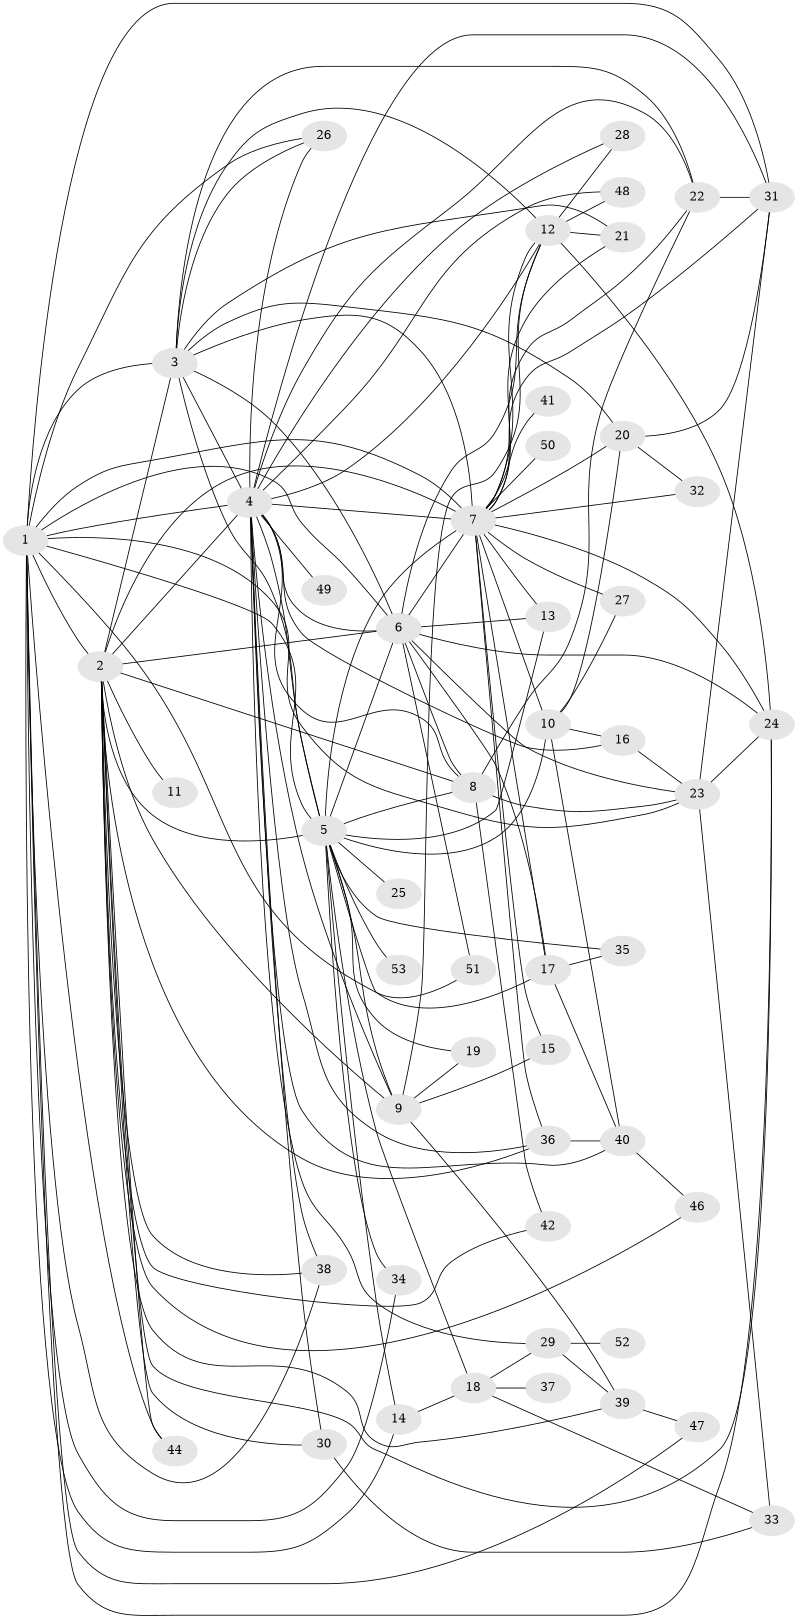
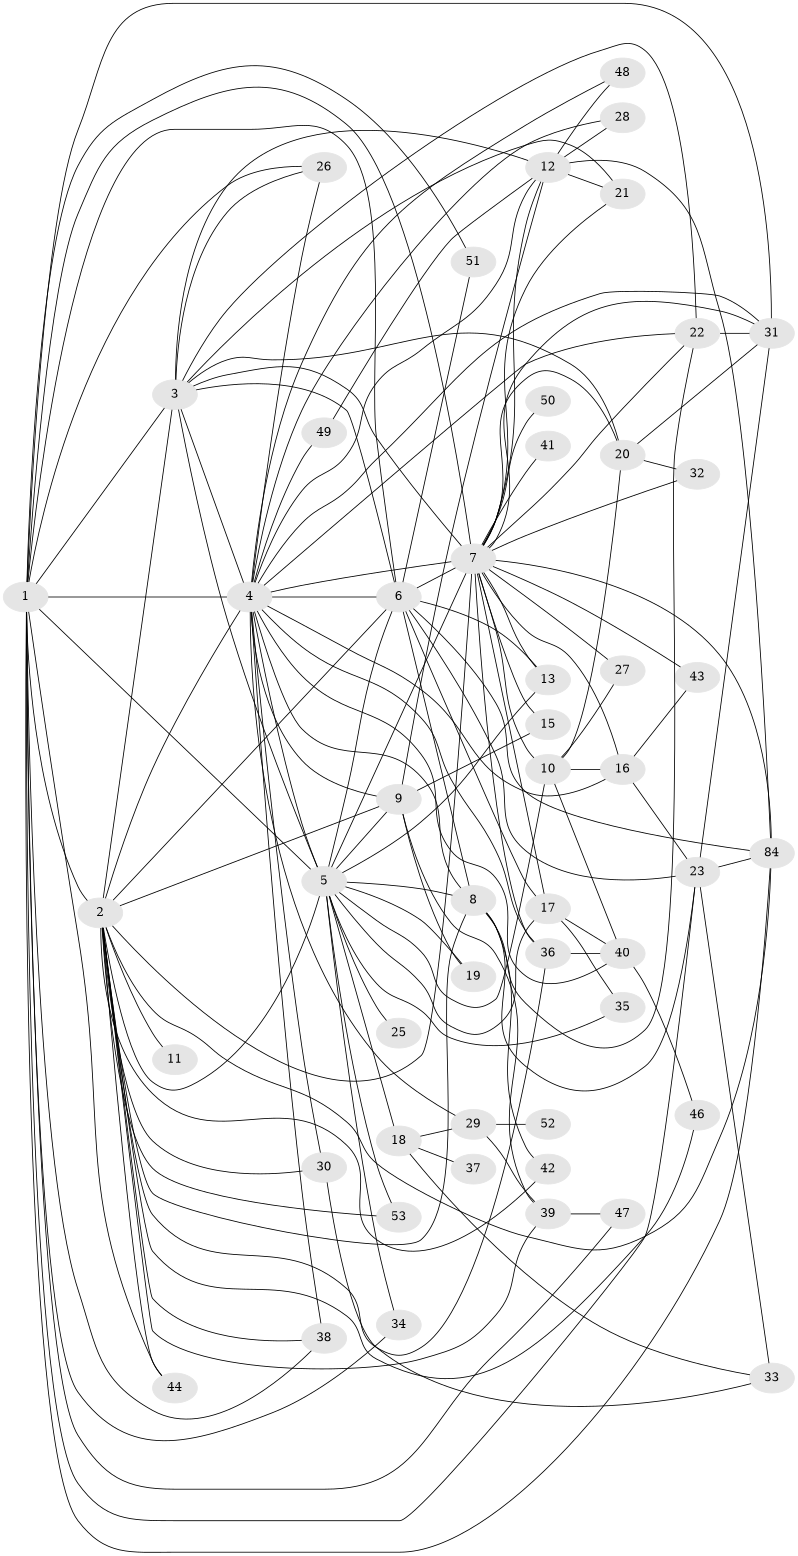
edge "12" -- "6": now "12" -- "49"
edge "7" -- "16": added
node "43": added
node "24": label "24" -> "84"
edge "2" -- "53": added
node "14": removed
